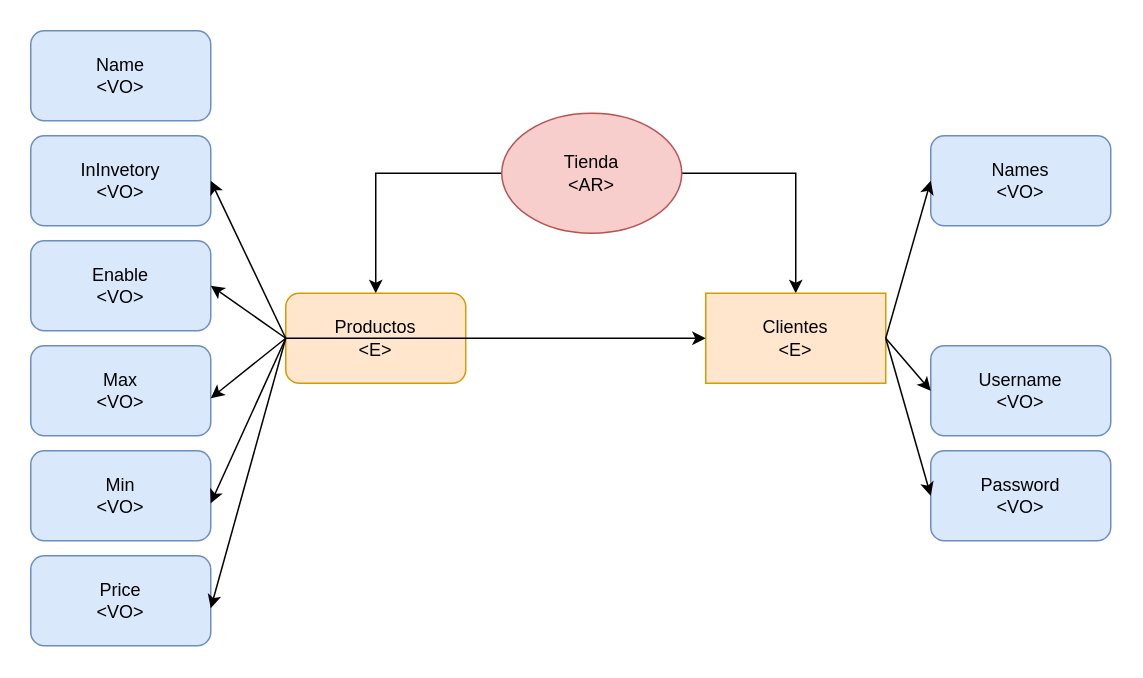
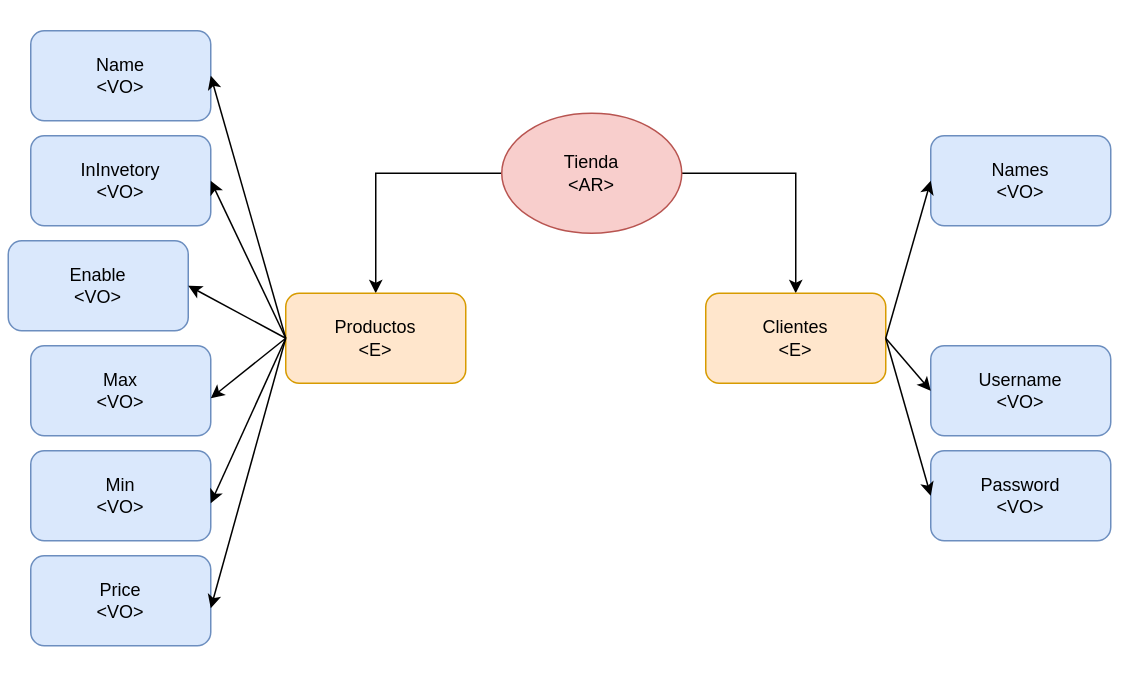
node "Enable <VO>": moved (121, 286) -> (98, 286)
edge "Productos <E>" -> "Clientes <E>": now "Productos <E>" -> "Name <VO>"
node "Clientes <E>": shape rectangle -> rounded rectangle
